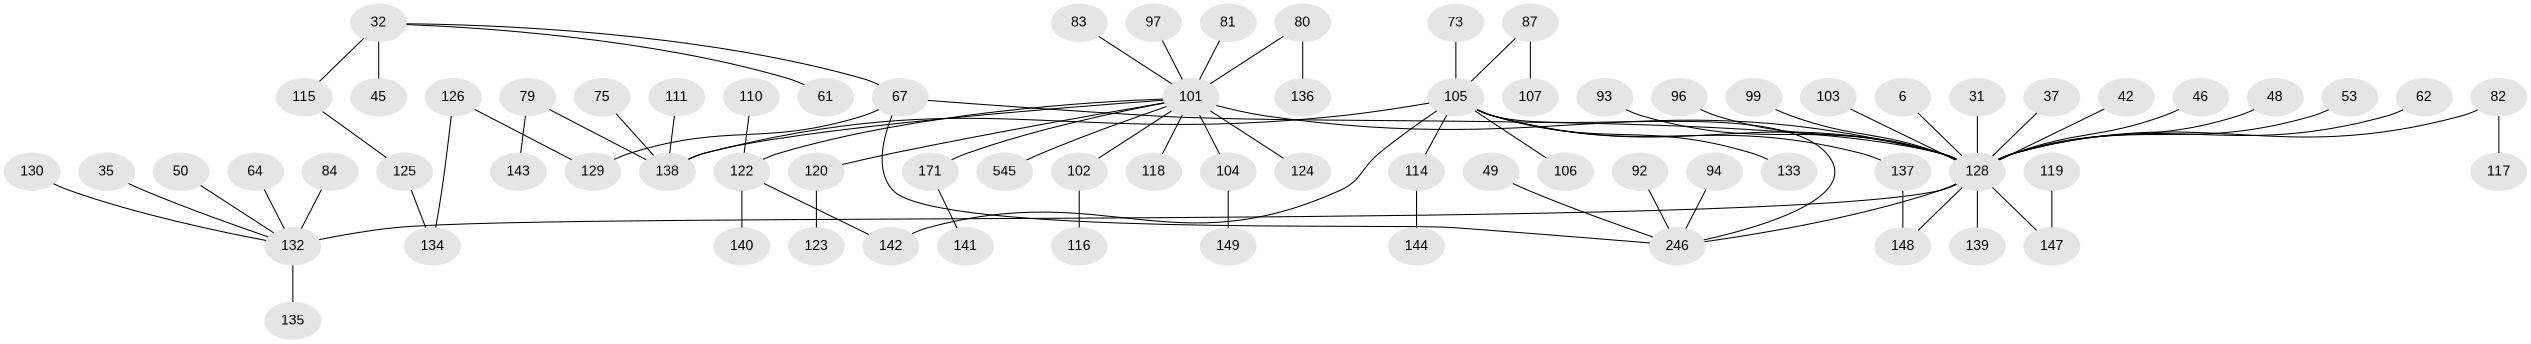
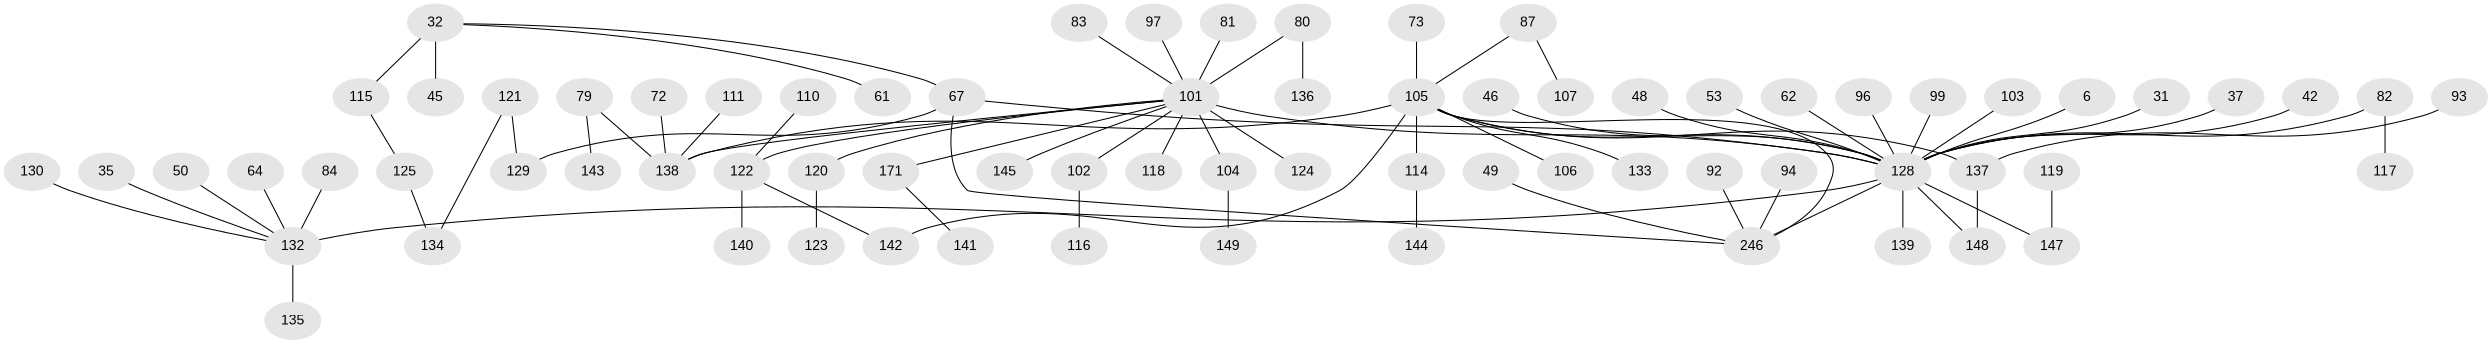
node "126": label "126" -> "121"
node "75": label "75" -> "72"
edge "93" -- "128": now "93" -- "137"
node "545": label "545" -> "145"
